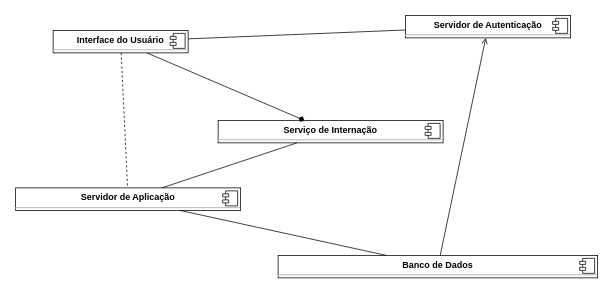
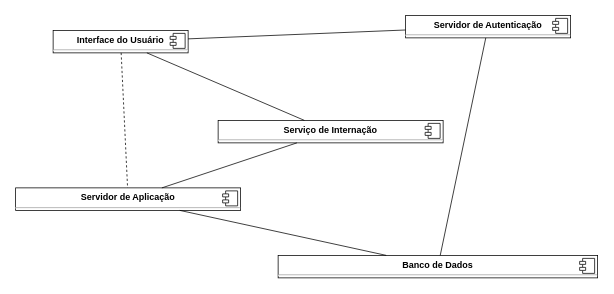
edge "Banco de Dados Dados dos Pacientes Dados dos Funcionários Dados da Fila, Triagem, Atendimento, Medicação, Internação e Exames" -> "Servidor de Autenticação Verificação de Login do Paciente Verificação de Login do Funcionário": arrowhead open -> none
edge "Interface do Usuário Login do Paciente Login do Funcionário" -> "Serviço de Internação Notificações para os Pacientes": arrowhead diamond -> none
